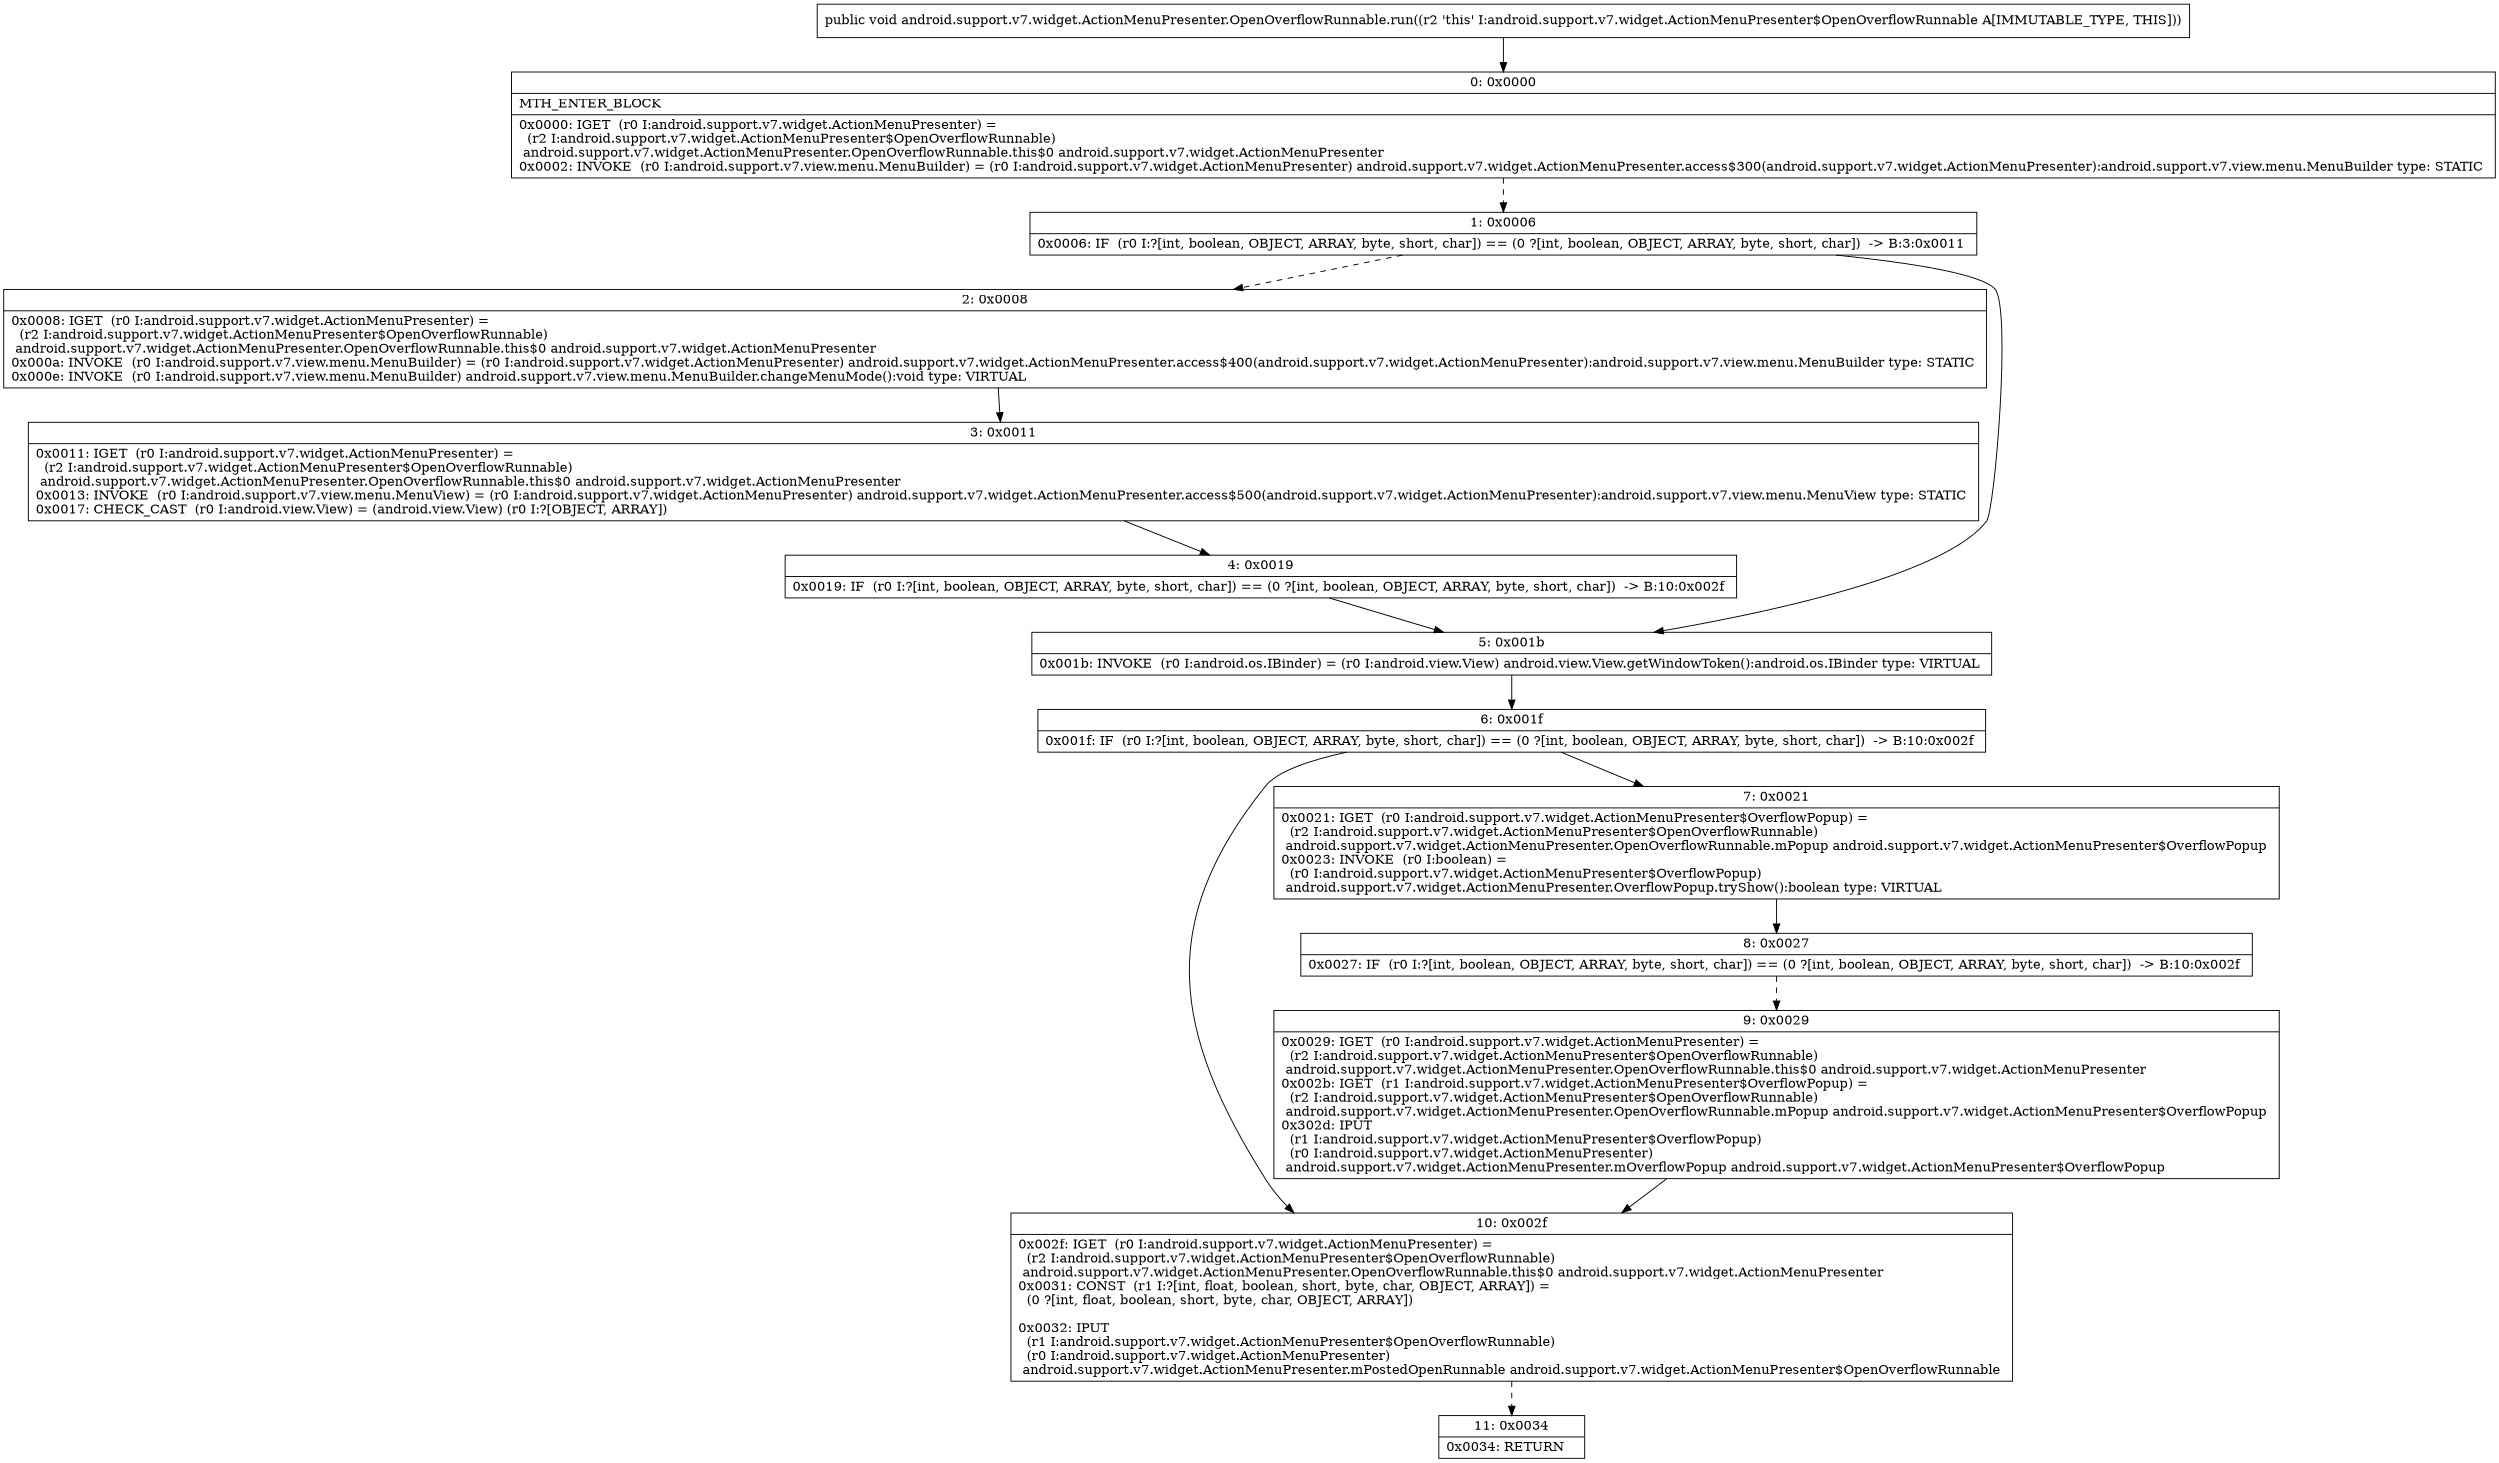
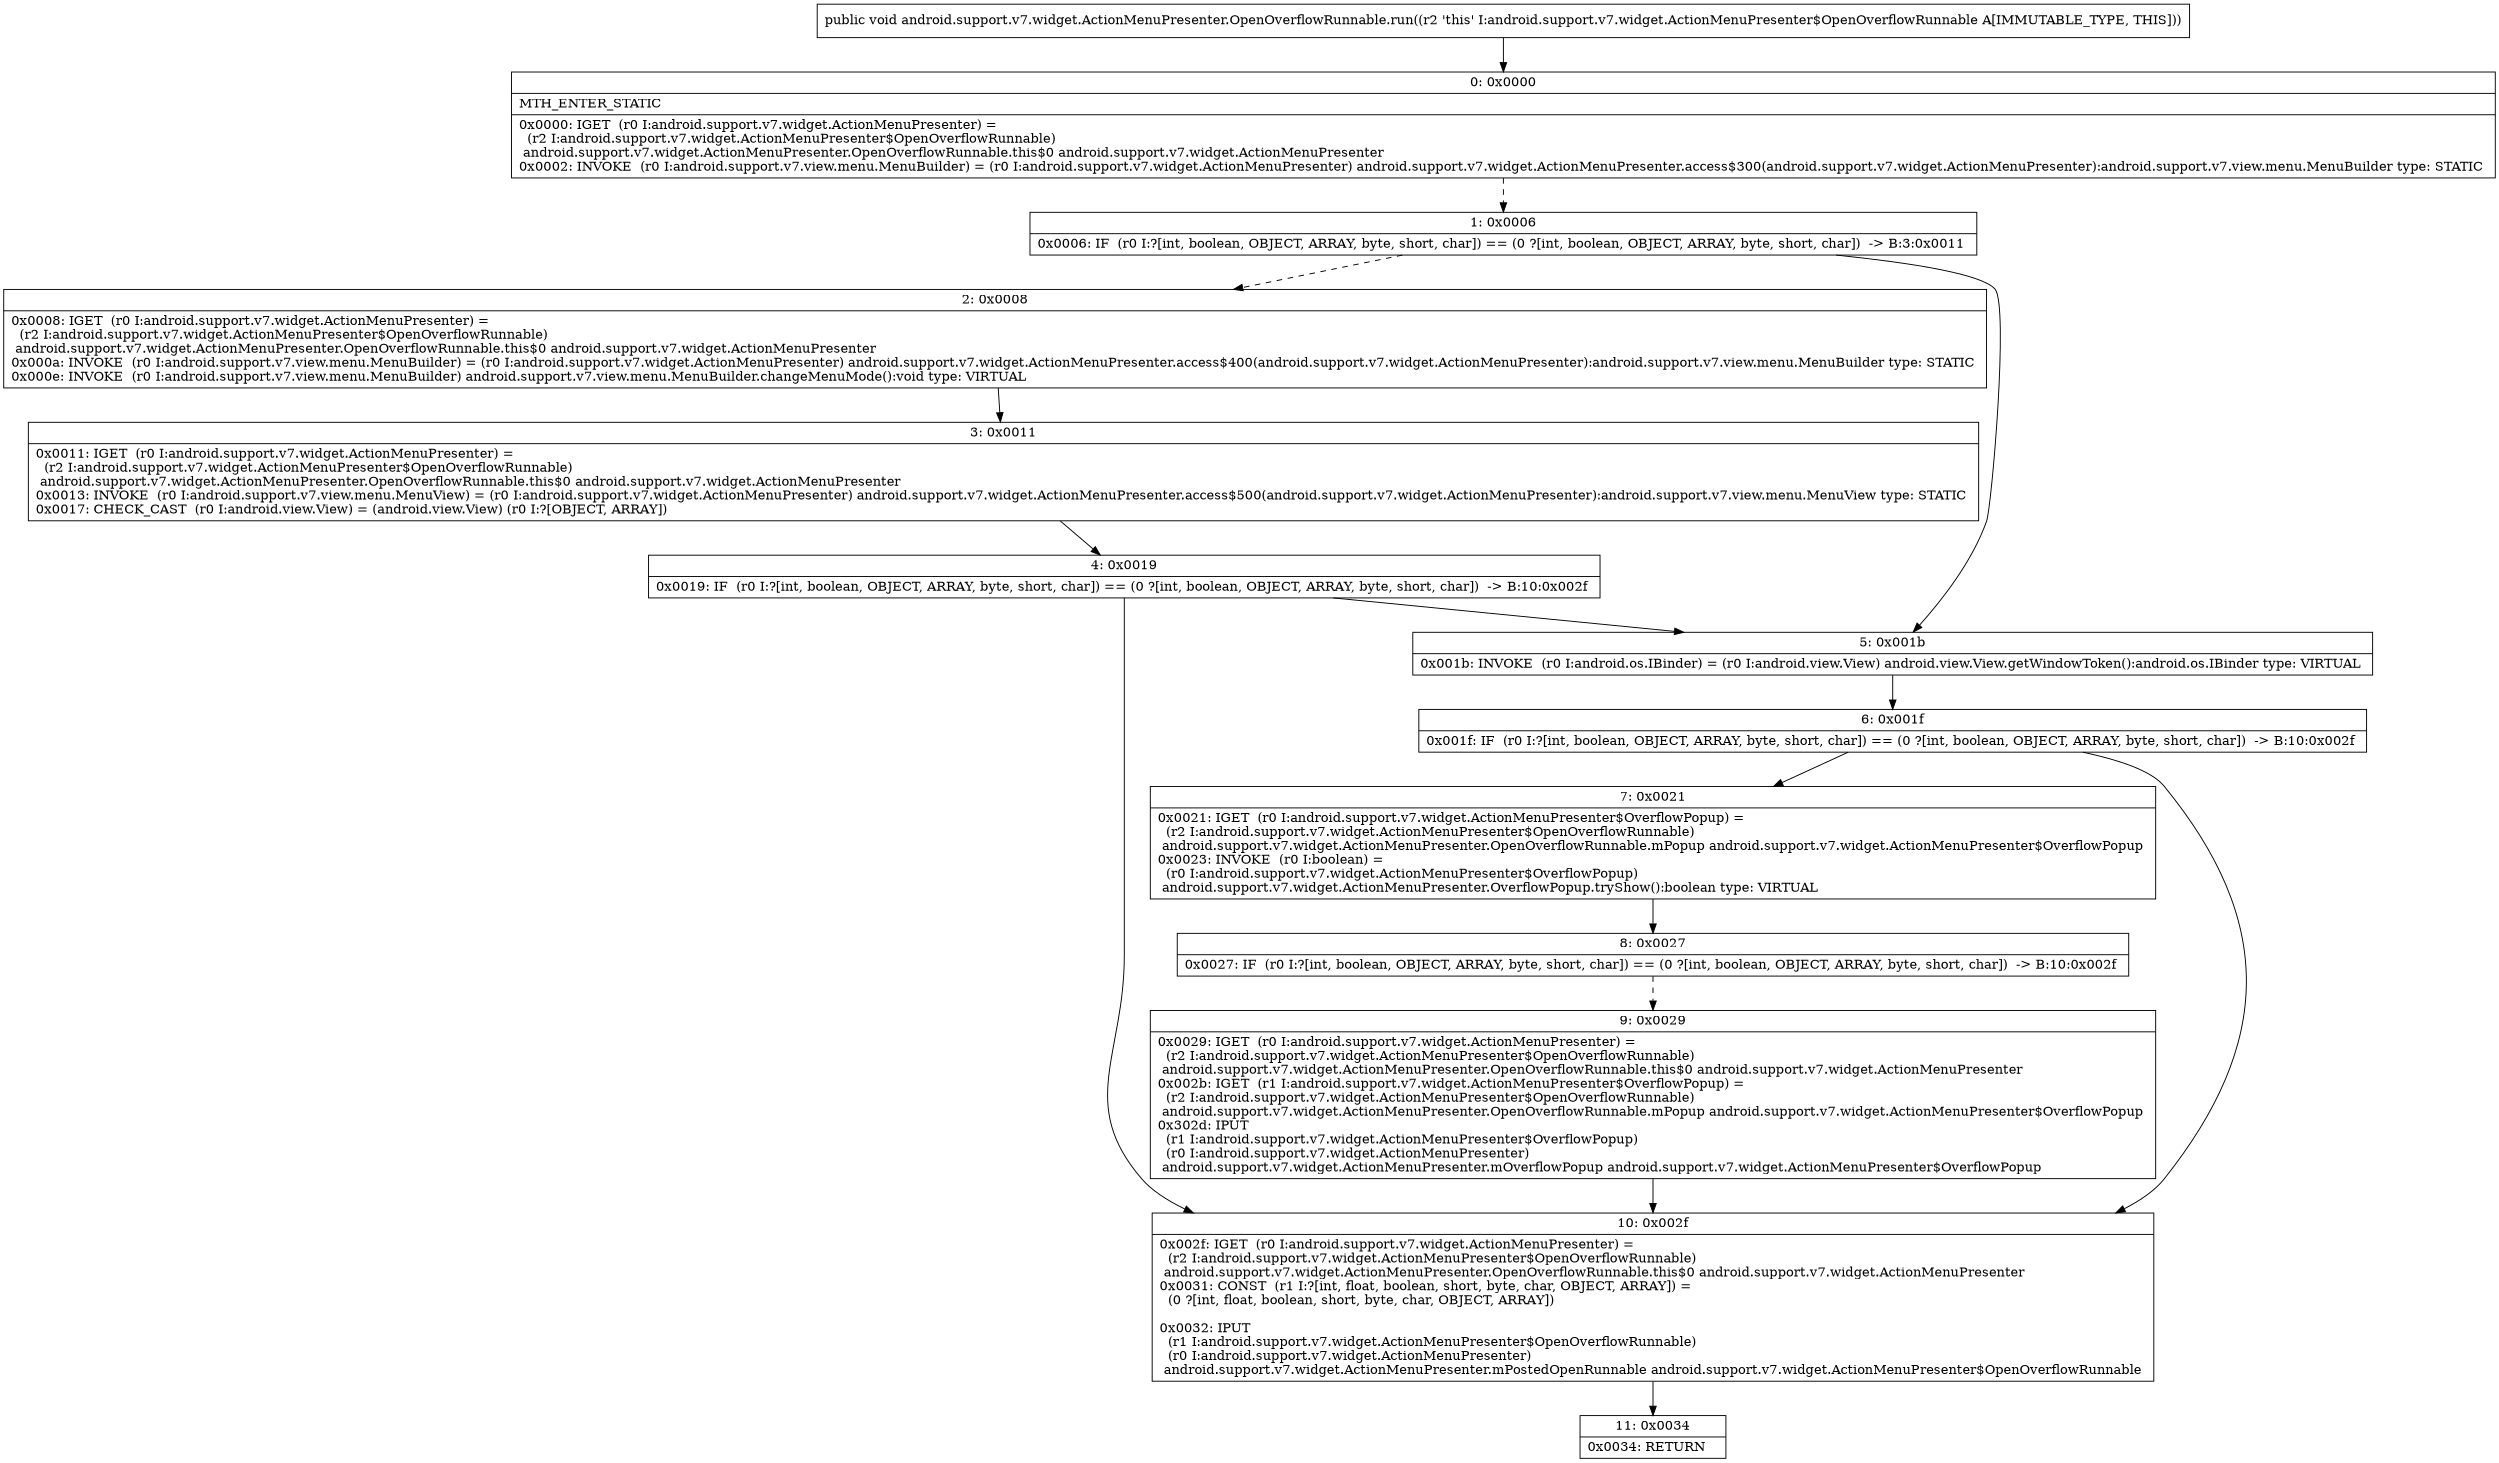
node "0: 0x0000": text "MTH_ENTER_BLOCK" -> "MTH_ENTER_STATIC"
edge "4: 0x0019" -> "10: 0x002f": added
edge "10: 0x002f" -> "11: 0x0034": style dashed -> solid
